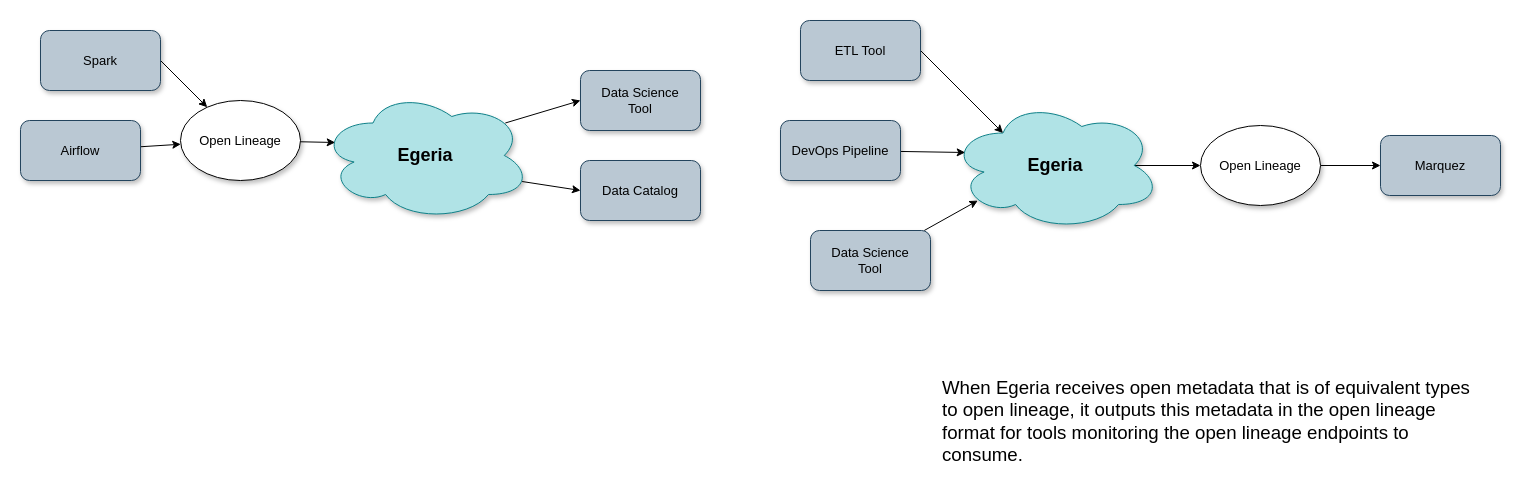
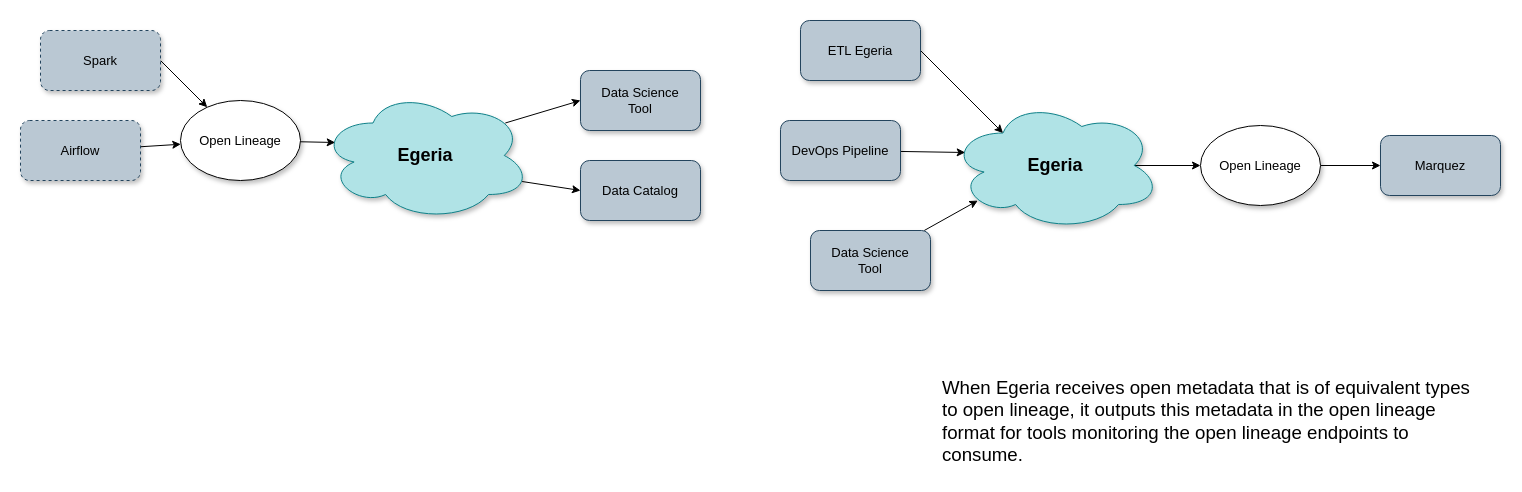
node "ETL Tool": label "ETL Tool" -> "ETL Egeria"
node "Spark": style solid -> dashed
node "Airflow": style solid -> dashed
